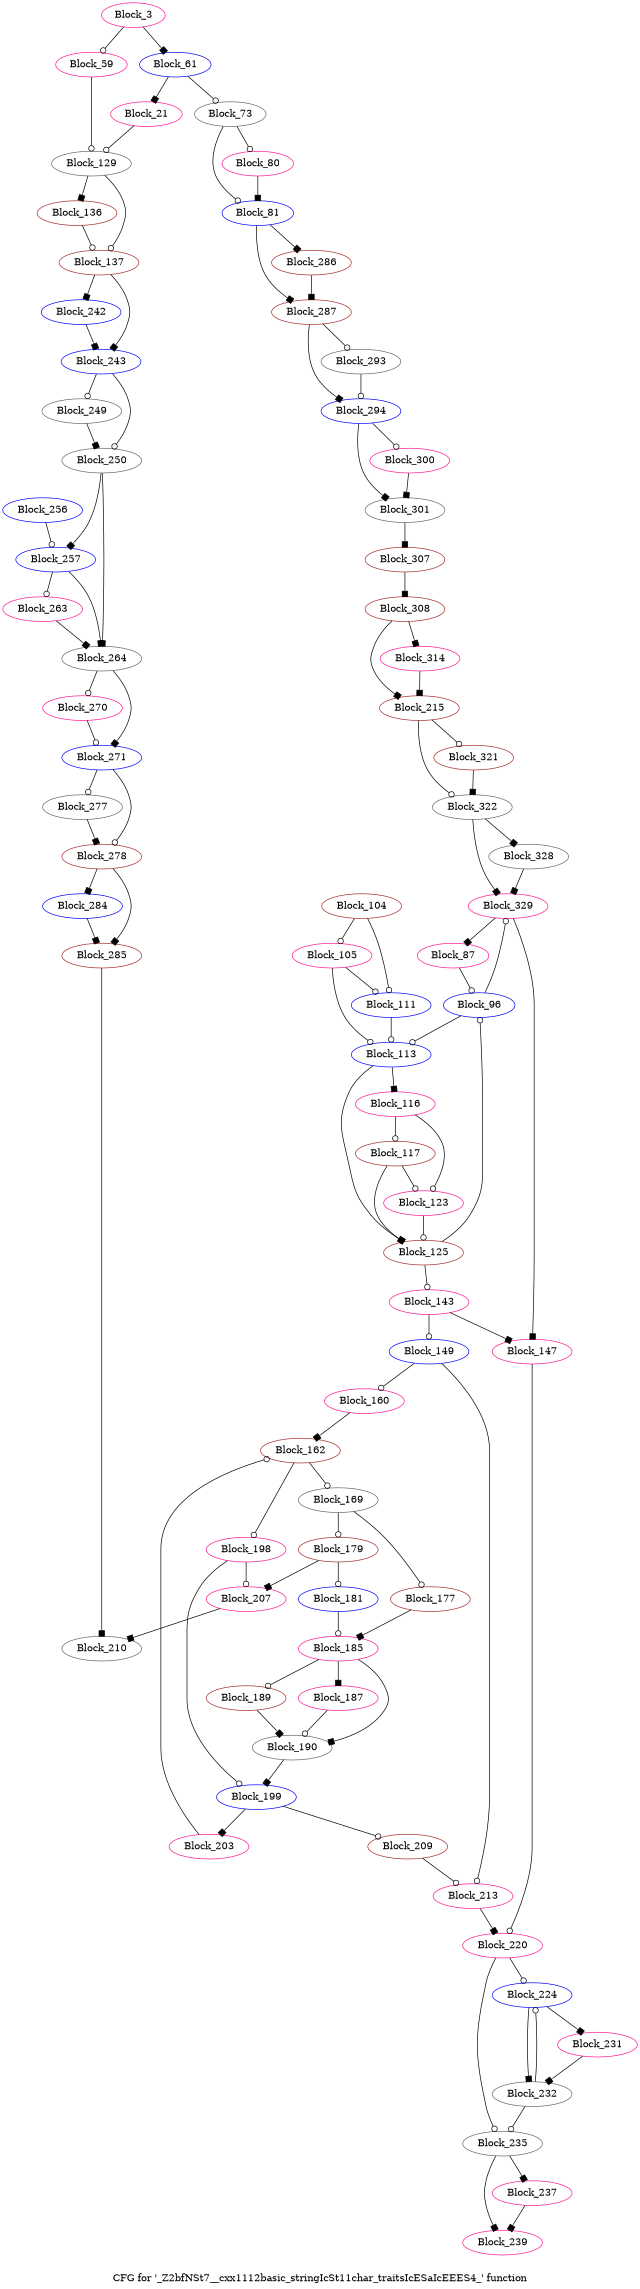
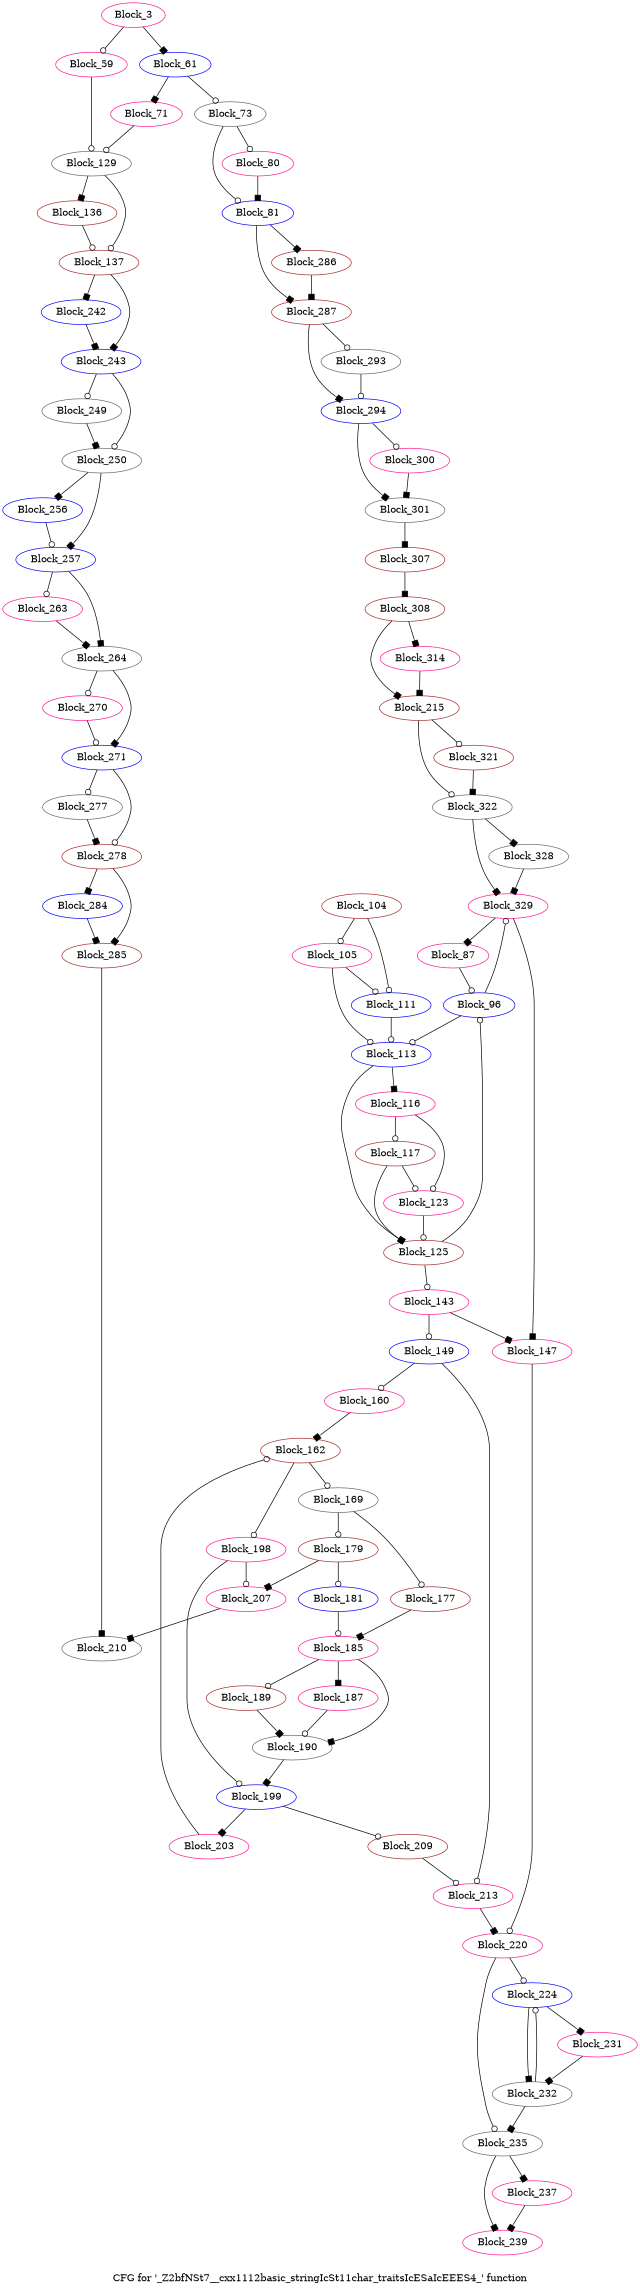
node "Block_21": label "Block_21" -> "Block_71"
edge "Block_250" -> "Block_264": now "Block_250" -> "Block_256"
edge "Block_232" -> "Block_235": arrowhead odot -> box
